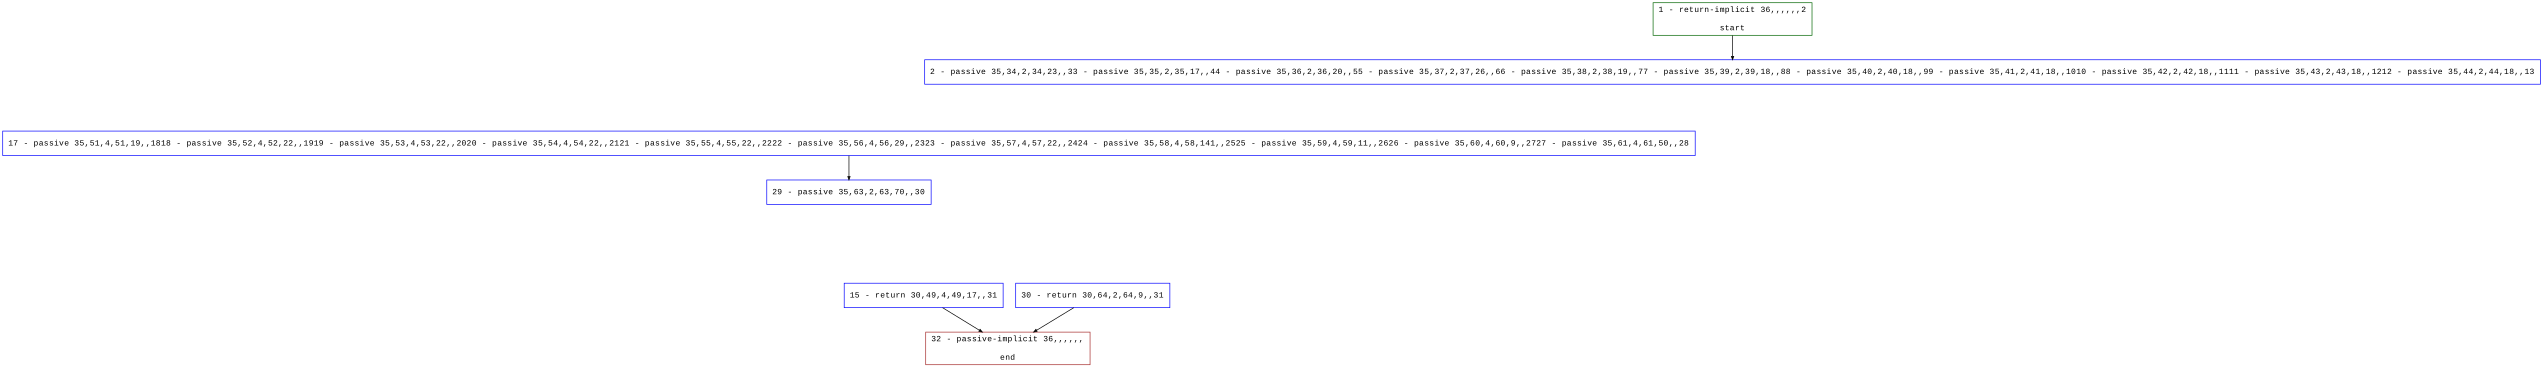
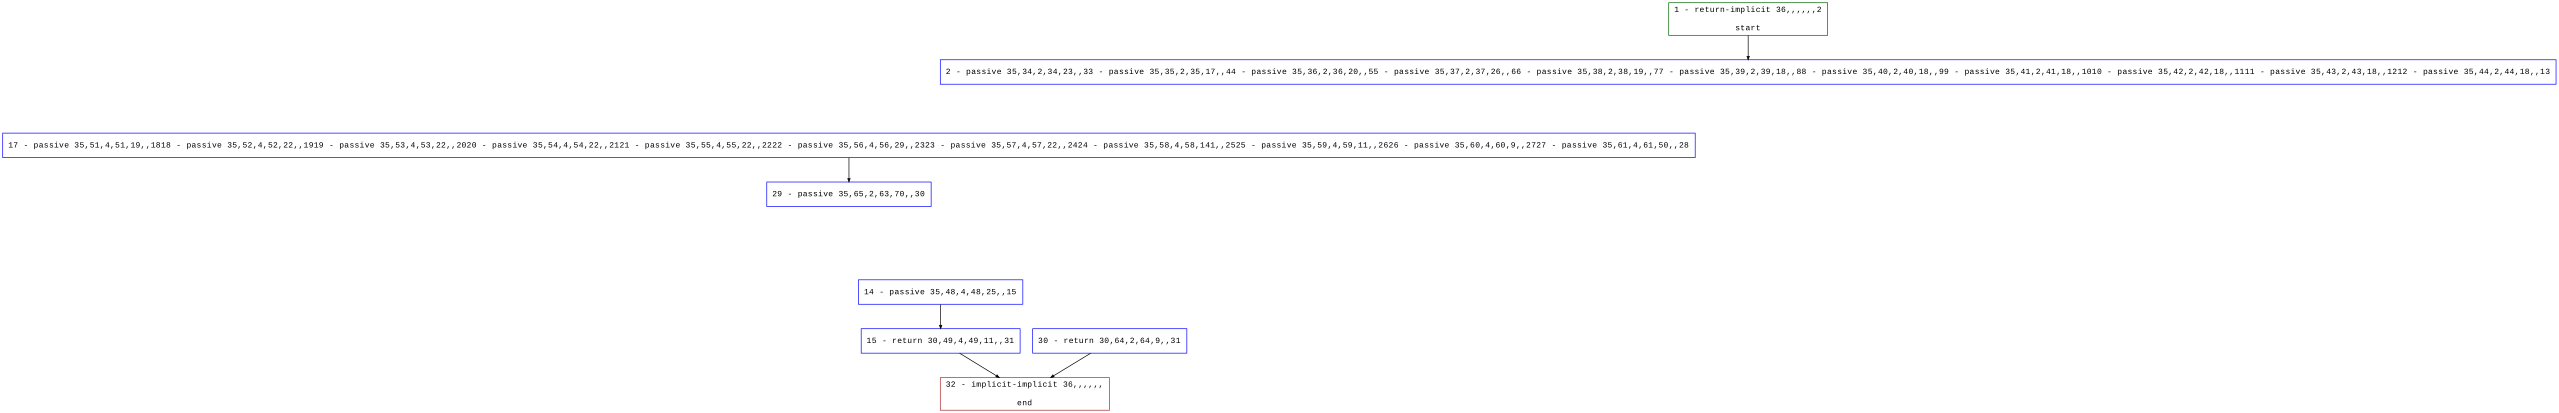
node "29 - passive 35,63,2,63,70,,30": label "29 - passive 35,63,2,63,70,,30" -> "29 - passive 35,65,2,63,70,,30"
node "14 - passive 35,48,4,48,25,,15": added
node "15 - return 30,49,4,49,17,,31": label "15 - return 30,49,4,49,17,,31" -> "15 - return 30,49,4,49,11,,31"
node "32 - passive-implicit 36,,,,,, end": label "32 - passive-implicit 36,,,,,, end" -> "32 - implicit-implicit 36,,,,,, end"
